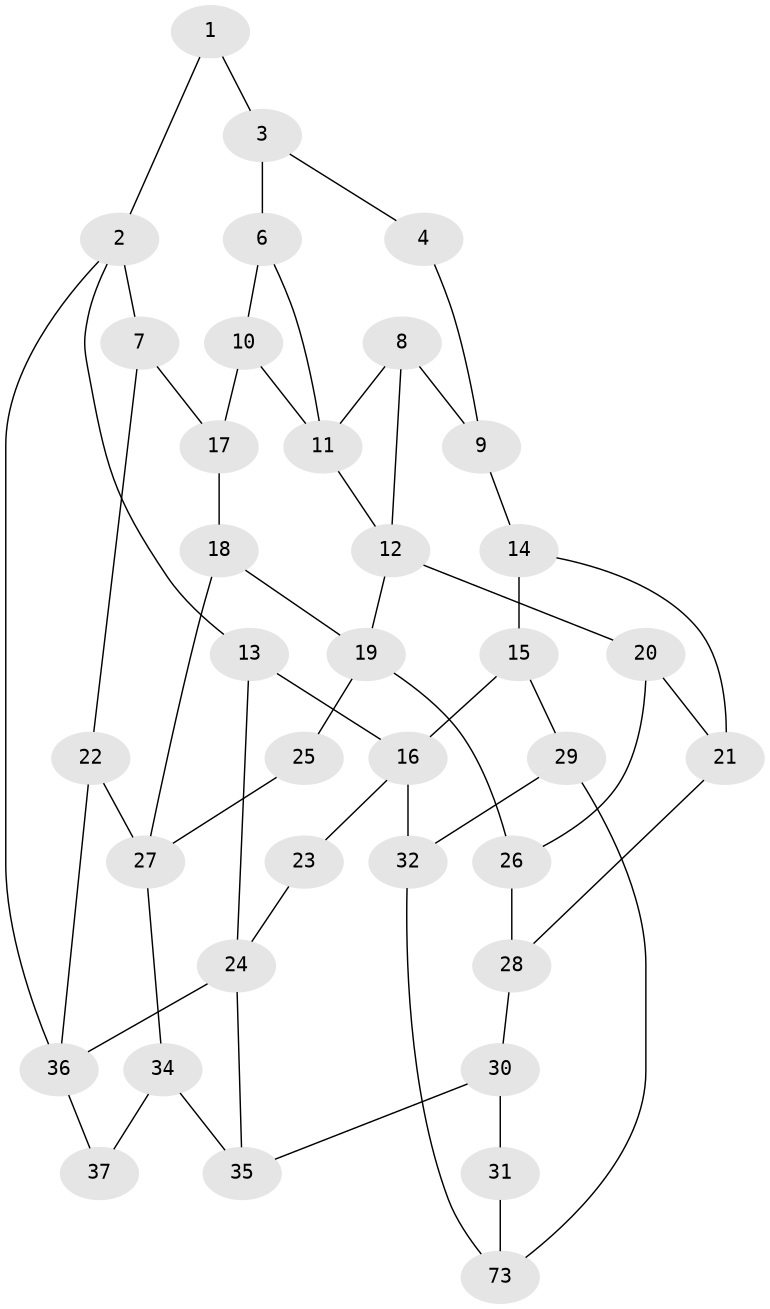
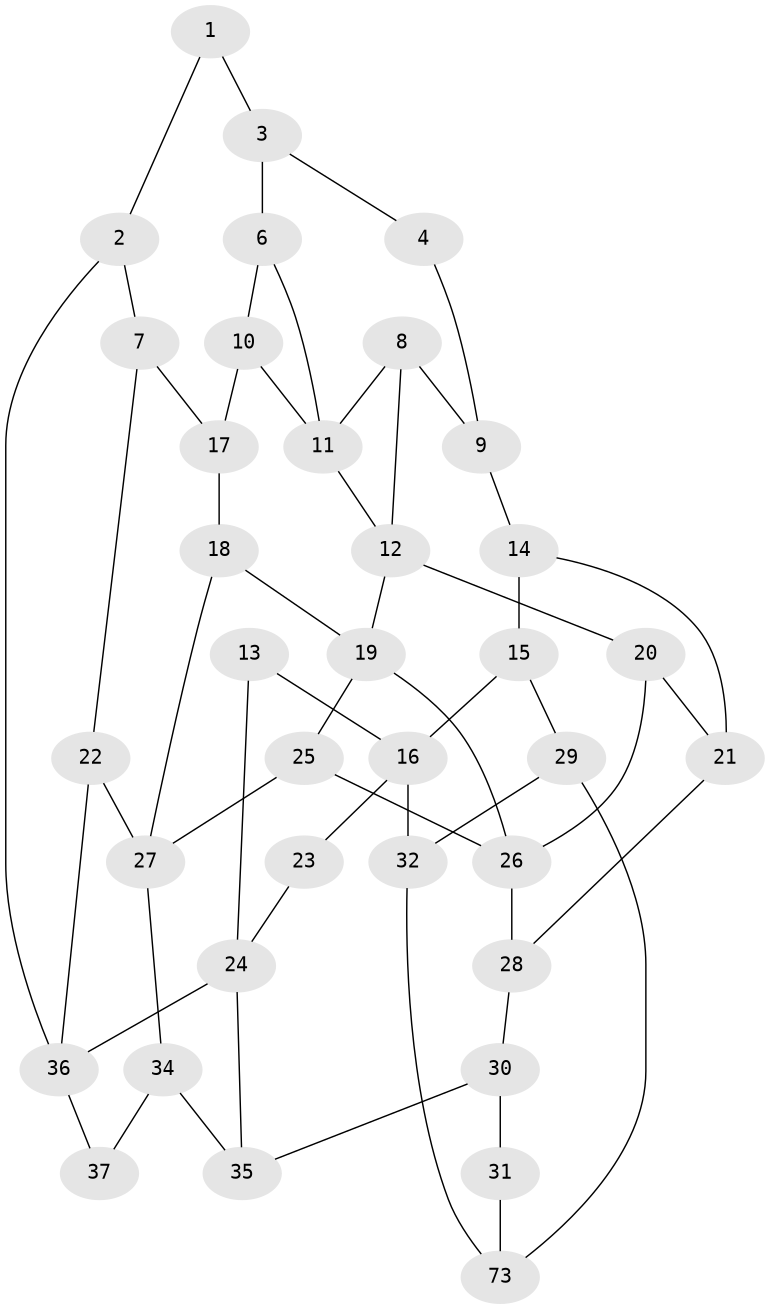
edge "2" -- "13": removed
edge "25" -- "26": added
